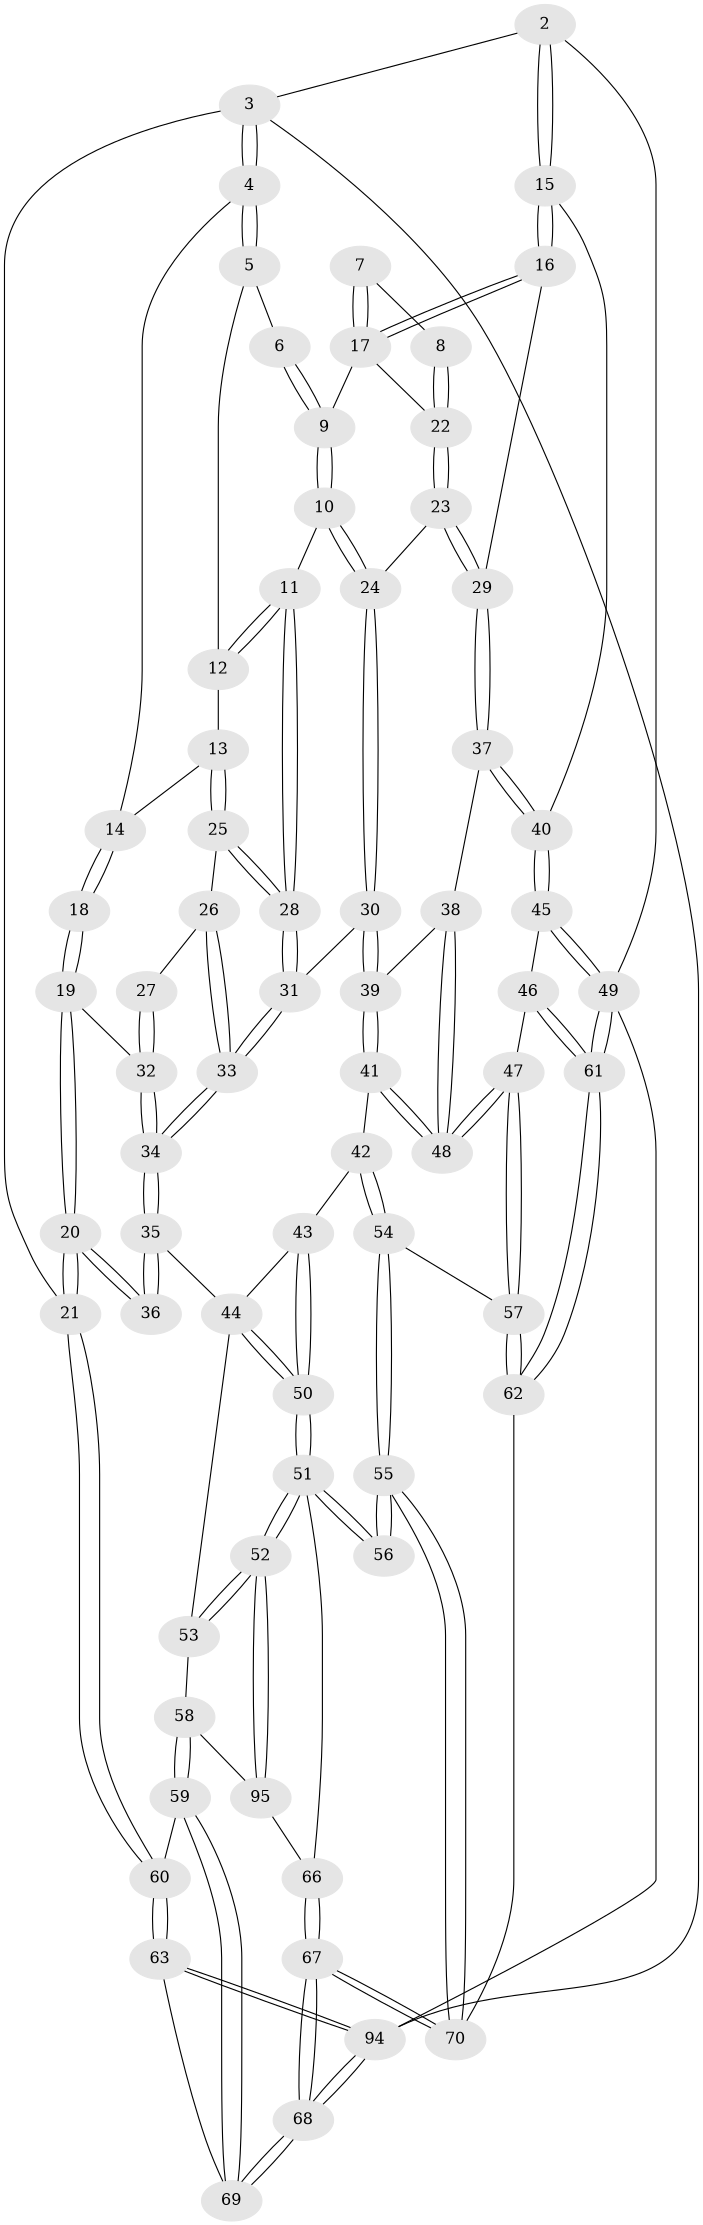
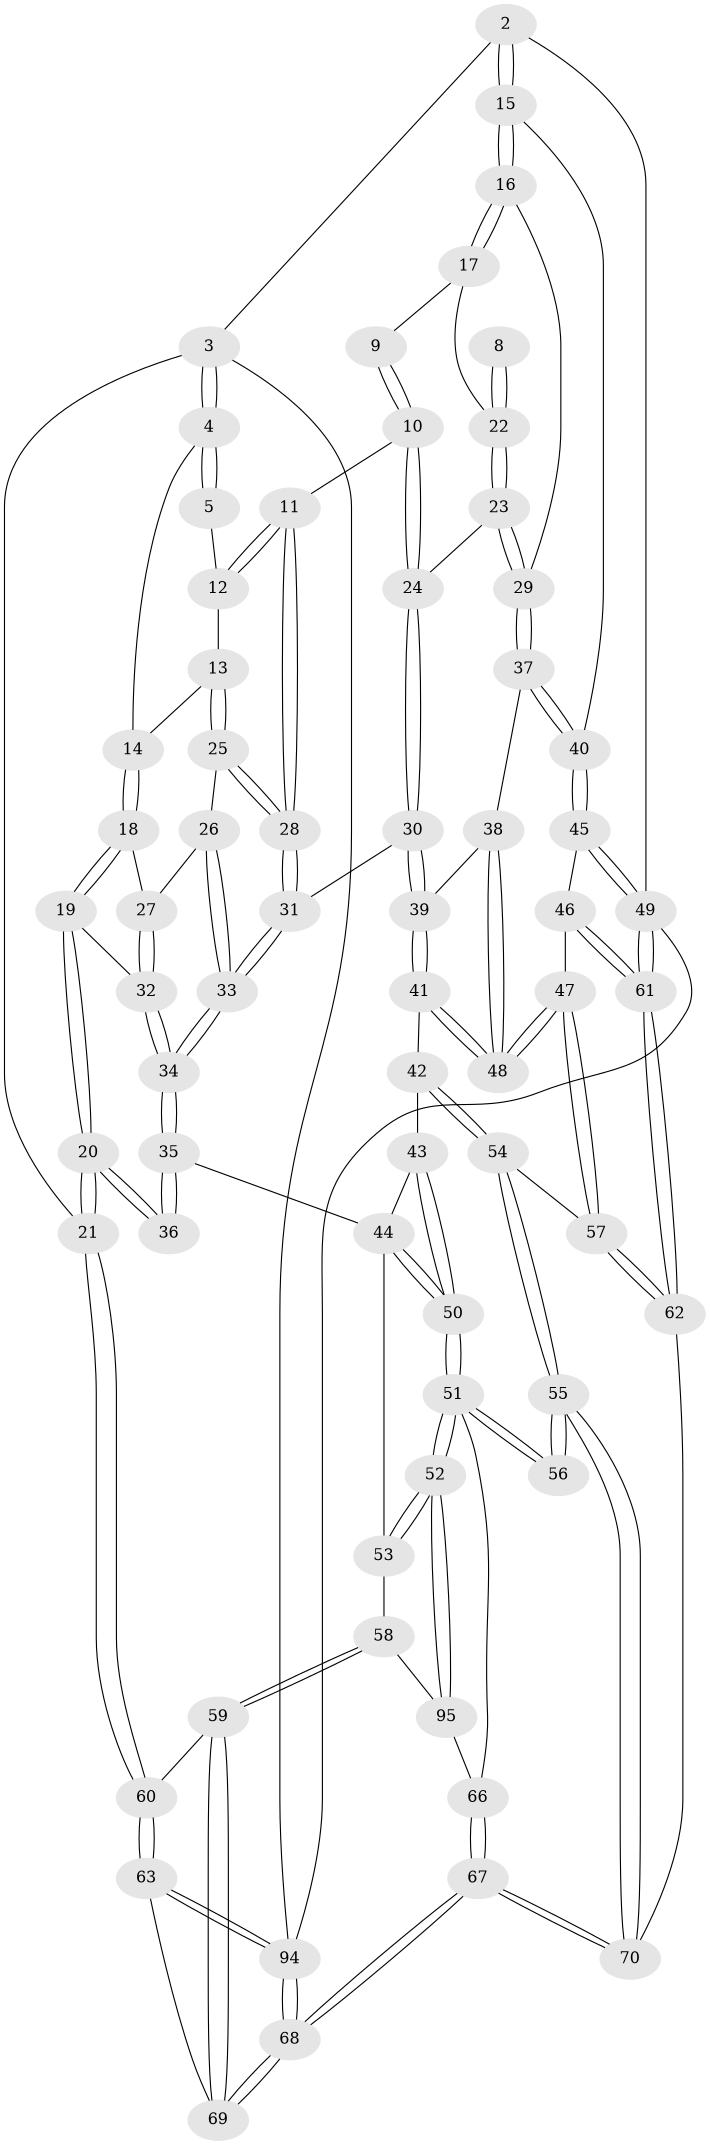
node "7": removed
node "6": removed
edge "18" -- "27": added
